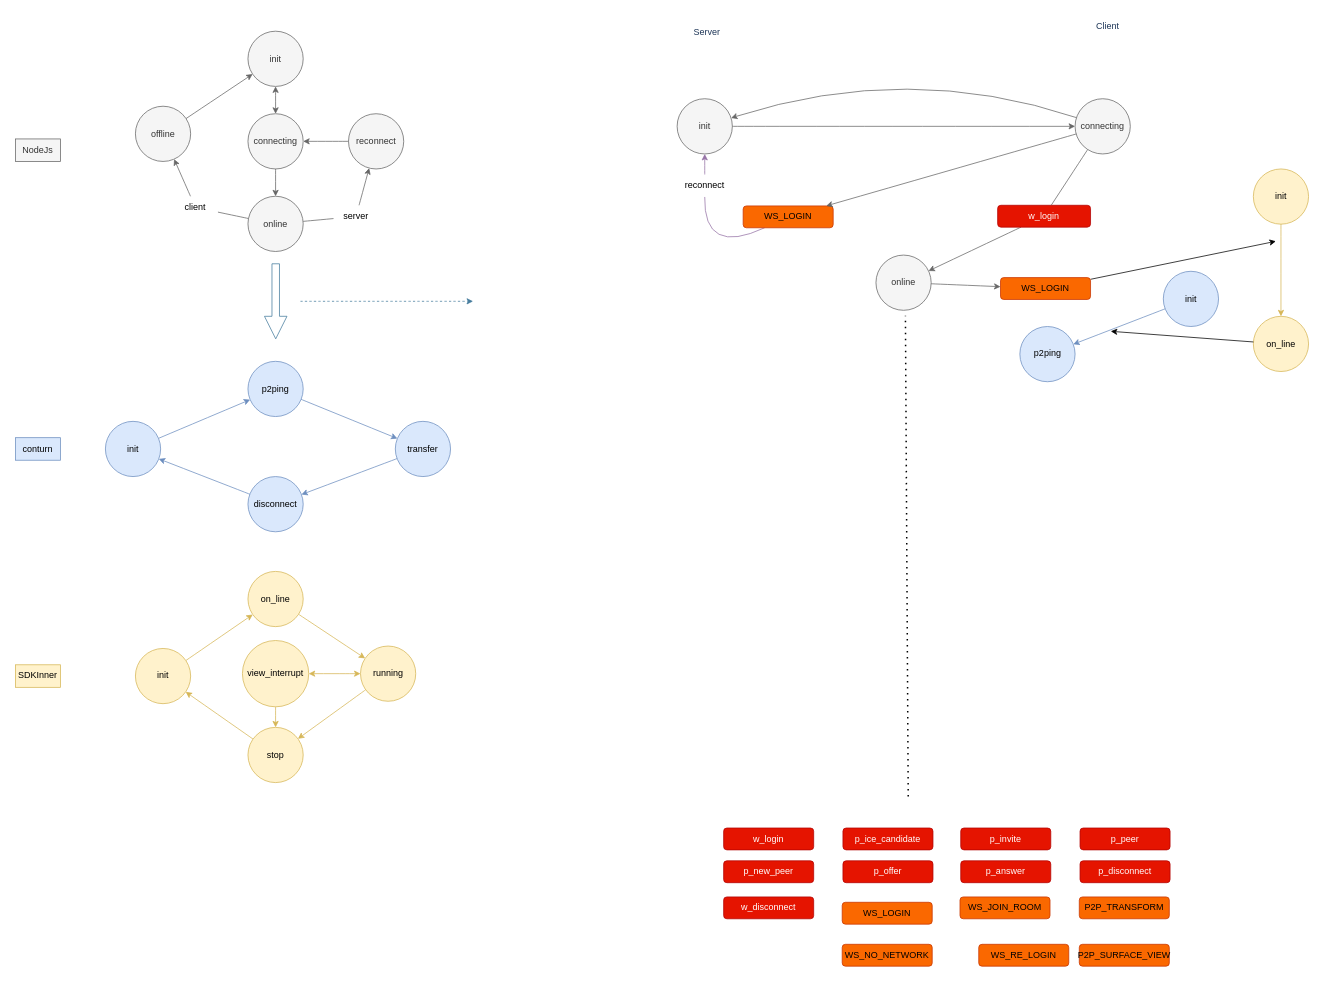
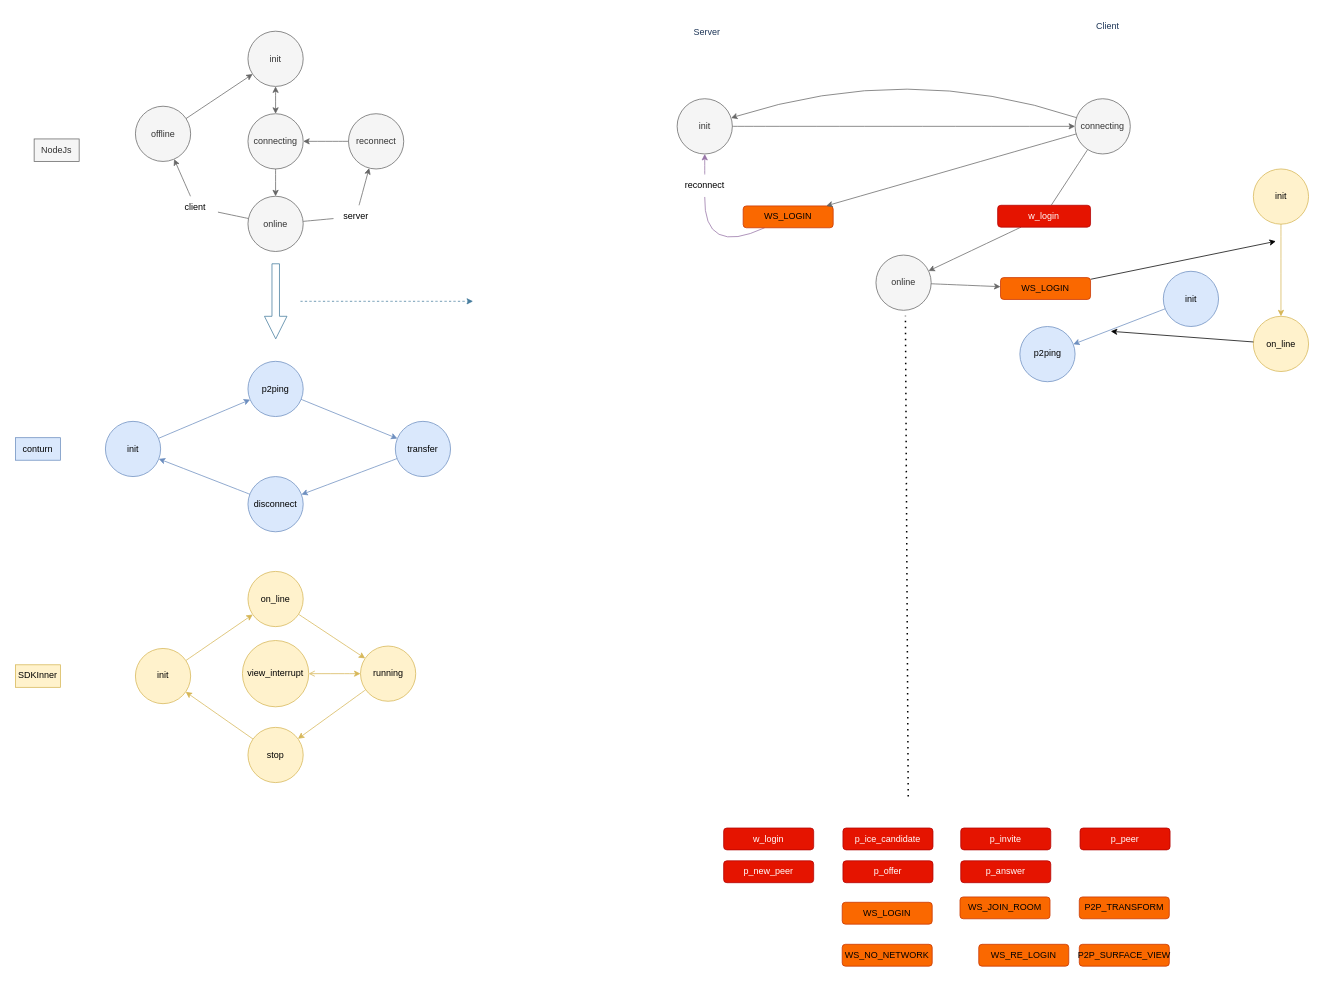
node "NodeJs": moved (38, 150) -> (57, 150)
edge "view_interrupt" -- "running": arrowhead classic -> open
edge "view_interrupt" -> "stop": removed
node "p_disconnect": removed
node "w_disconnect": removed
